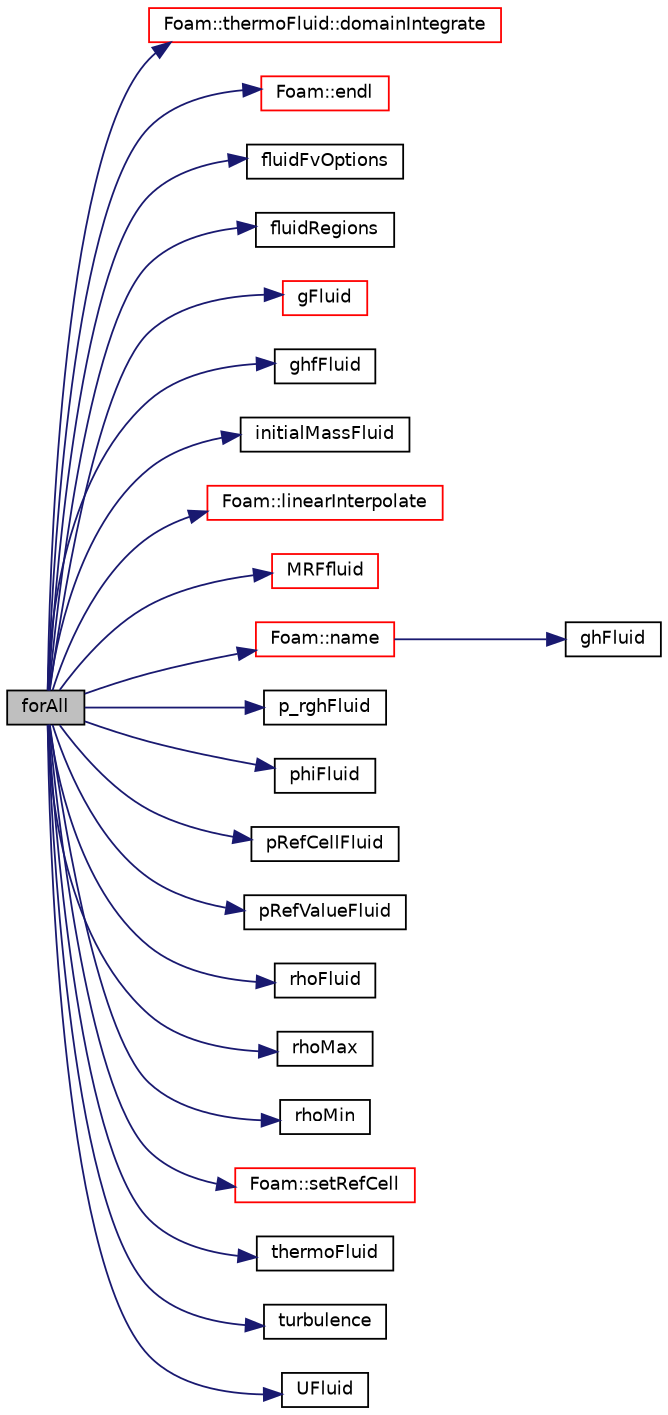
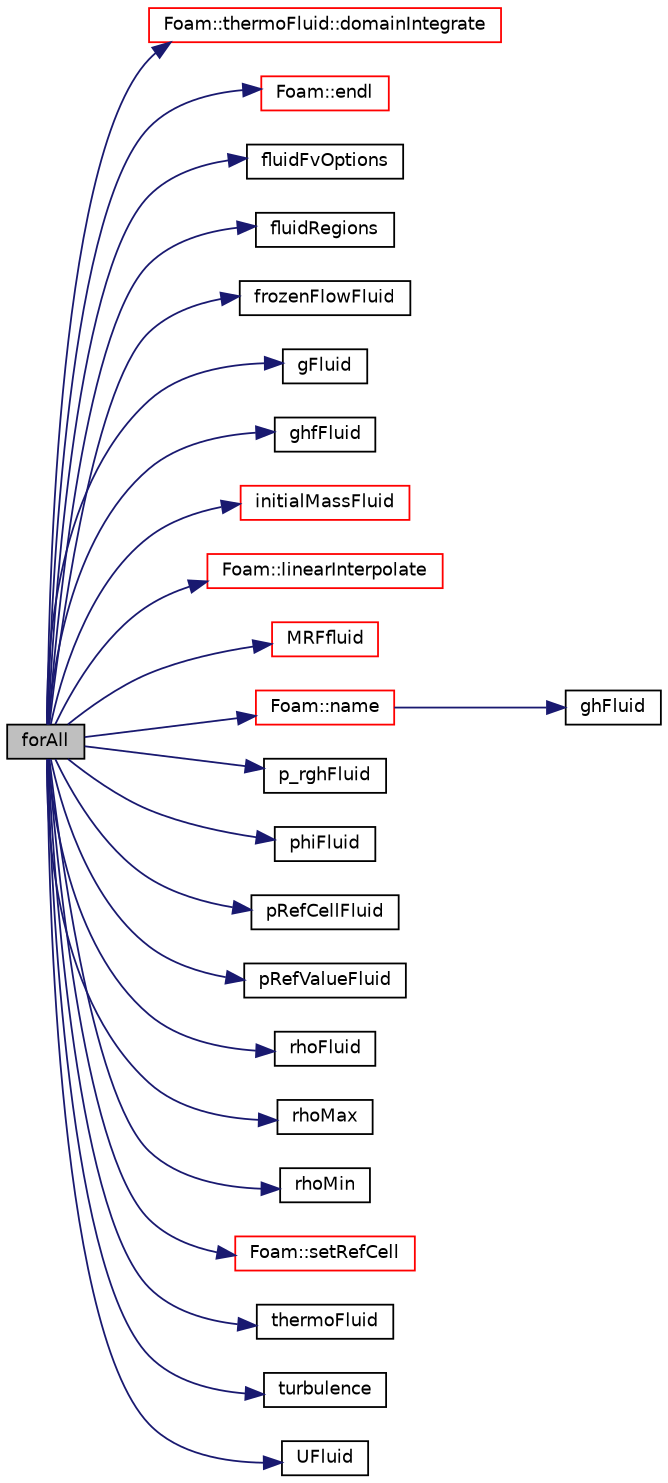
node "frozenFlowFluid": added
node "gFluid": color red -> black
node "initialMassFluid": color black -> red
